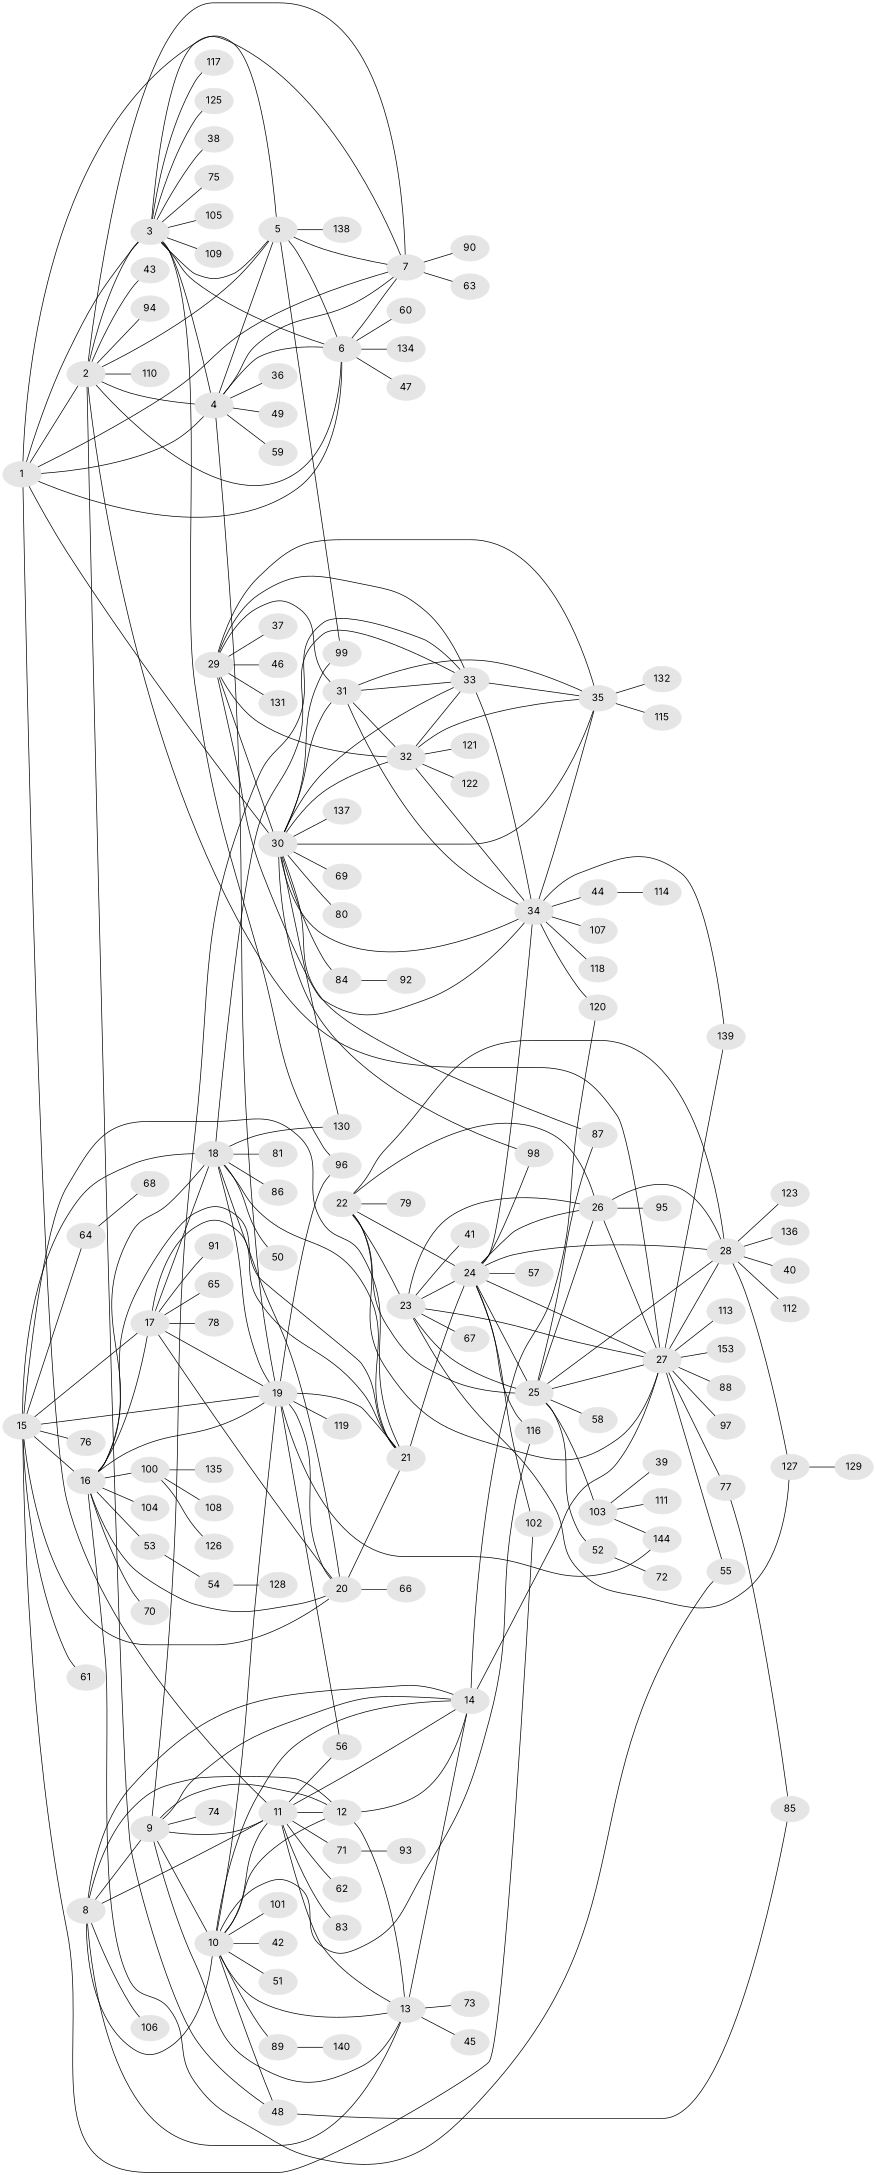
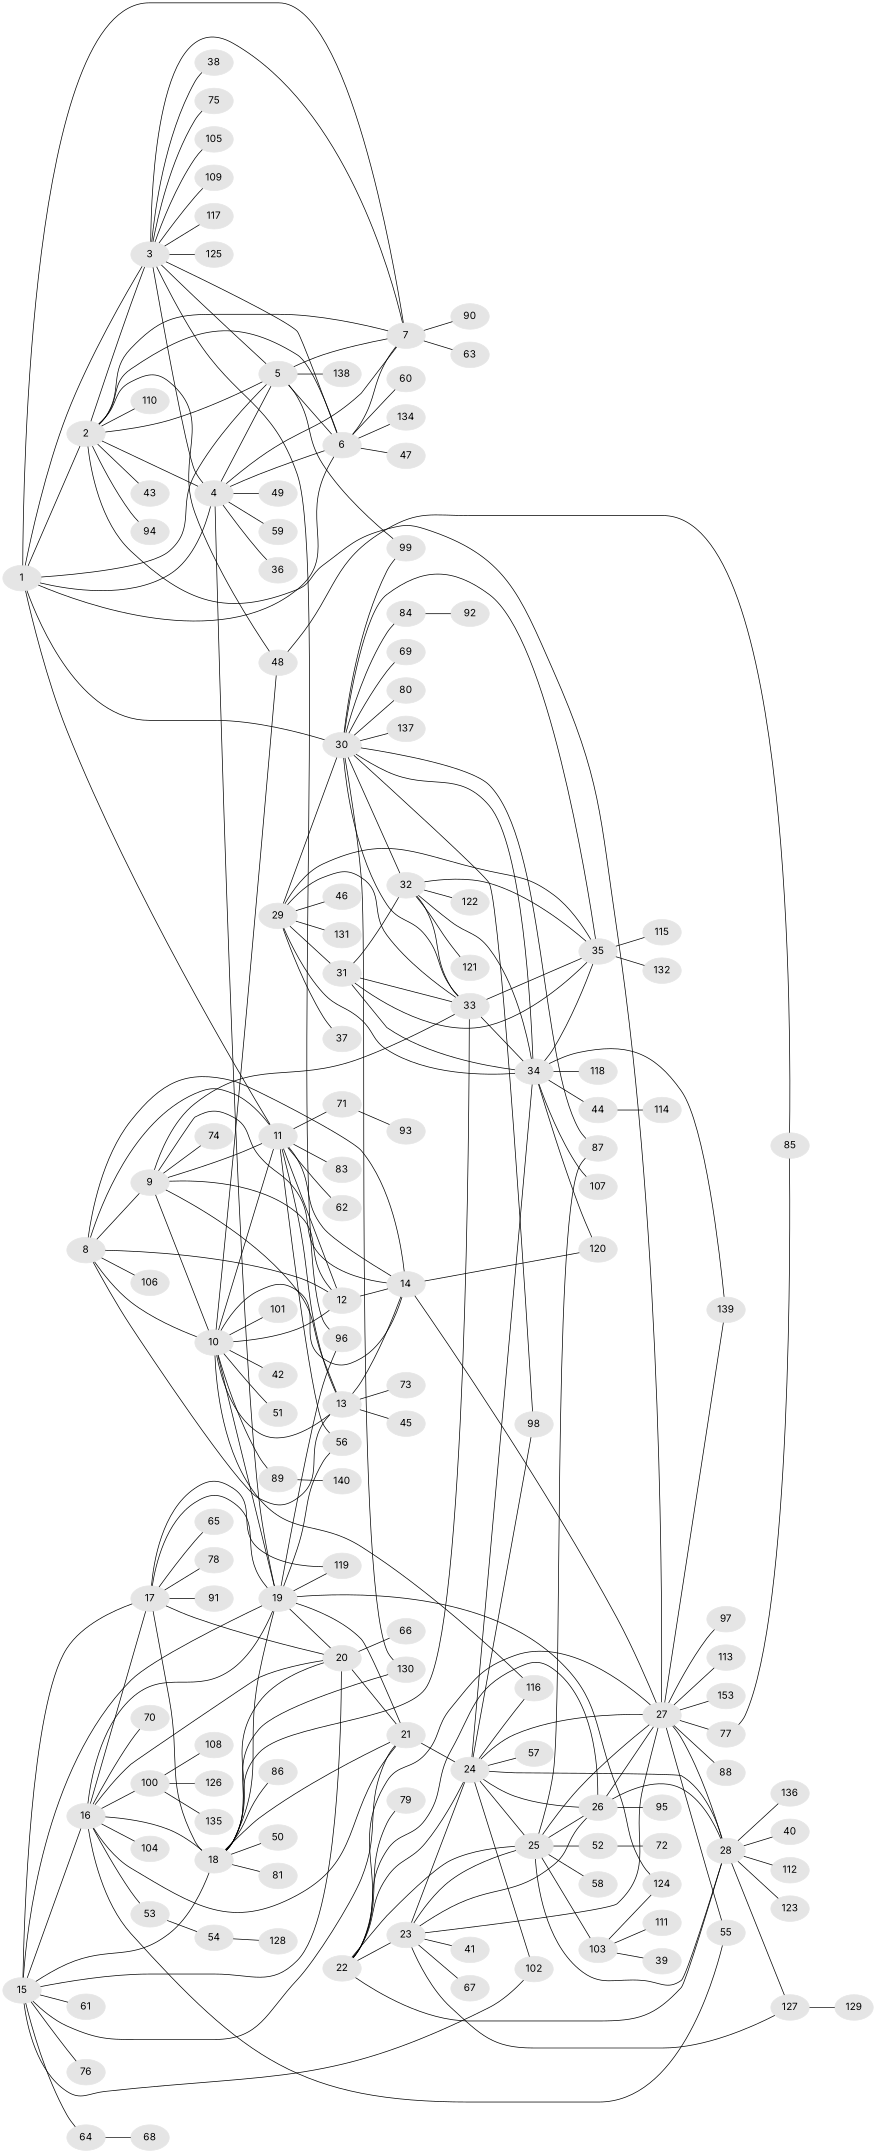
edge "29" -- "32": removed
edge "31" -- "30": removed
edge "17" -- "21": now "17" -- "119"
node "144": label "144" -> "124"
edge "12" -- "13": removed
